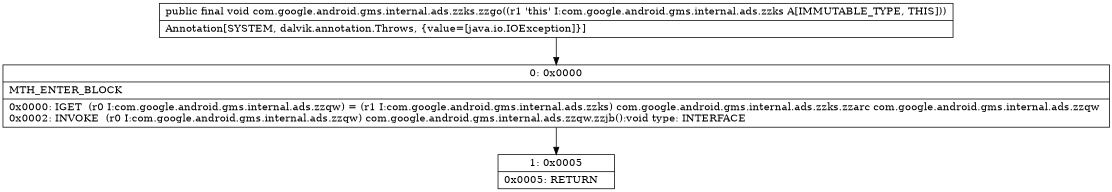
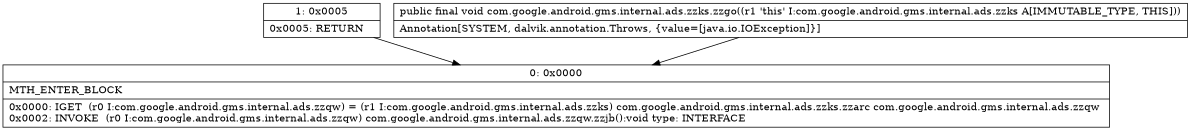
edge "0: 0x0000" -> "1: 0x0005": reversed
